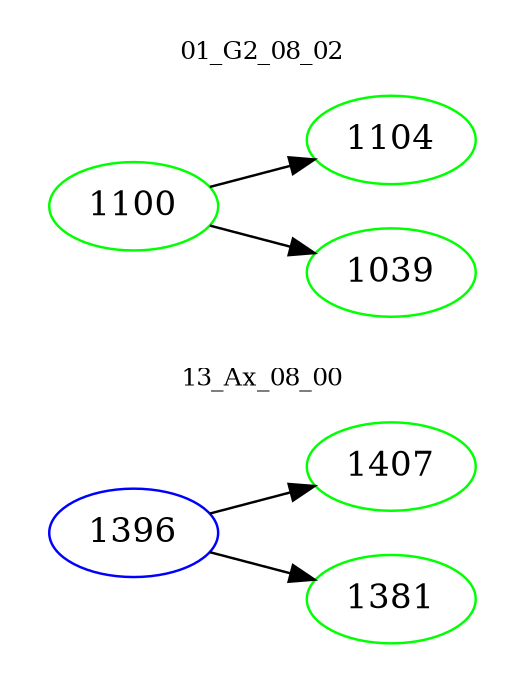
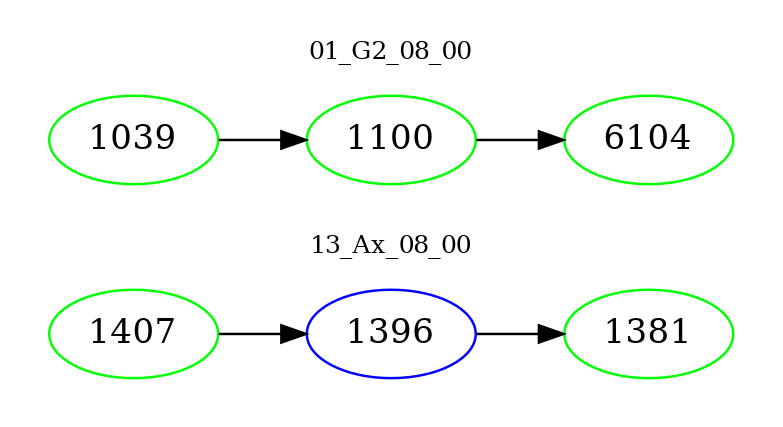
cluster "01_G2_08_02": label "01_G2_08_02" -> "01_G2_08_00"
node "1104": label "1104" -> "6104"
edge "1100" -> "1039": reversed
edge "1396" -> "1407": reversed
